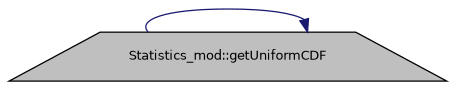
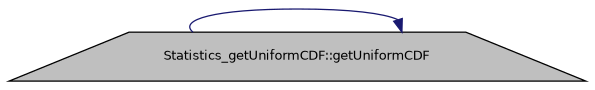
node "Statistics_mod::getUniformCDF": label "Statistics_mod::getUniformCDF" -> "Statistics_getUniformCDF::getUniformCDF"
